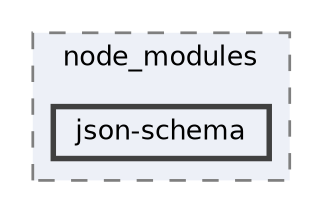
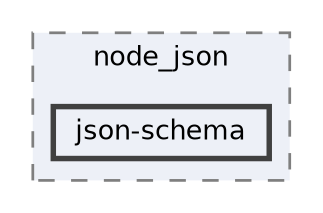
cluster "node_modules": label "node_modules" -> "node_json"
